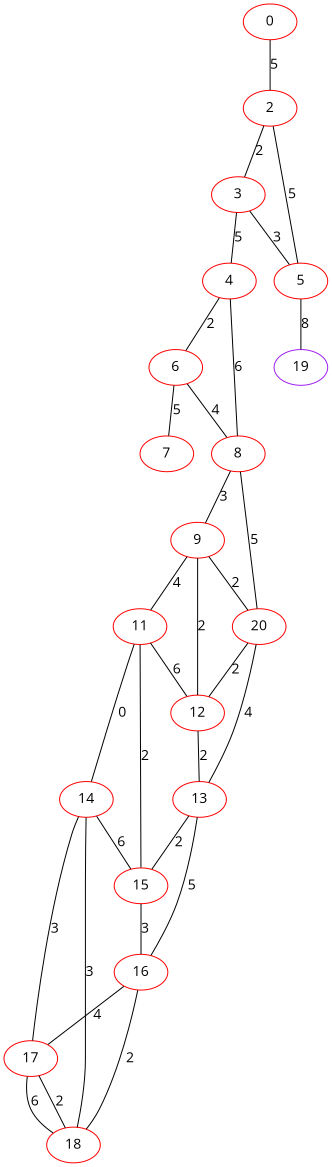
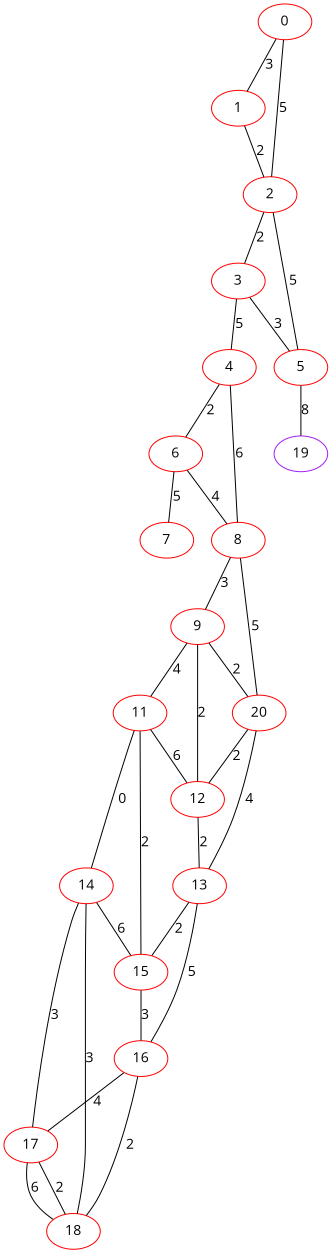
node "1": added
